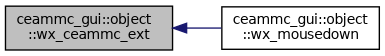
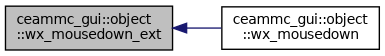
node "ceammc_gui::object ::wx_ceammc_ext": label "ceammc_gui::object ::wx_ceammc_ext" -> "ceammc_gui::object ::wx_mousedown_ext"
